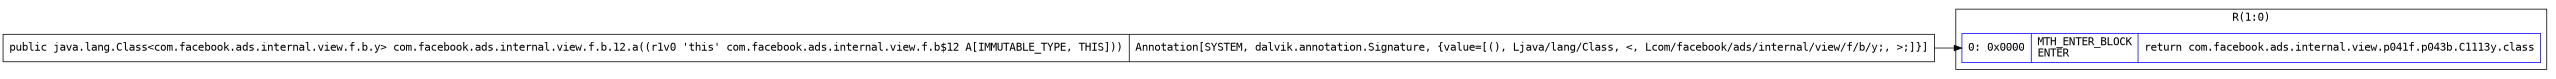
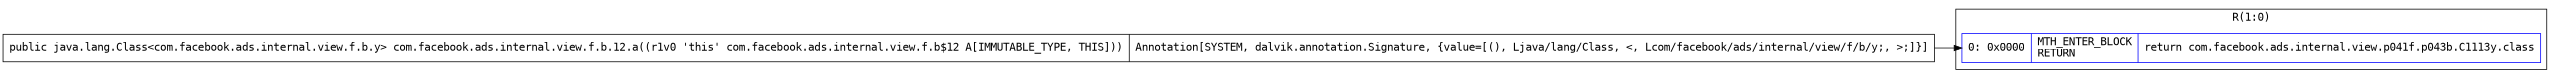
node "0: 0x0000": text "ENTER" -> "RETURN"
